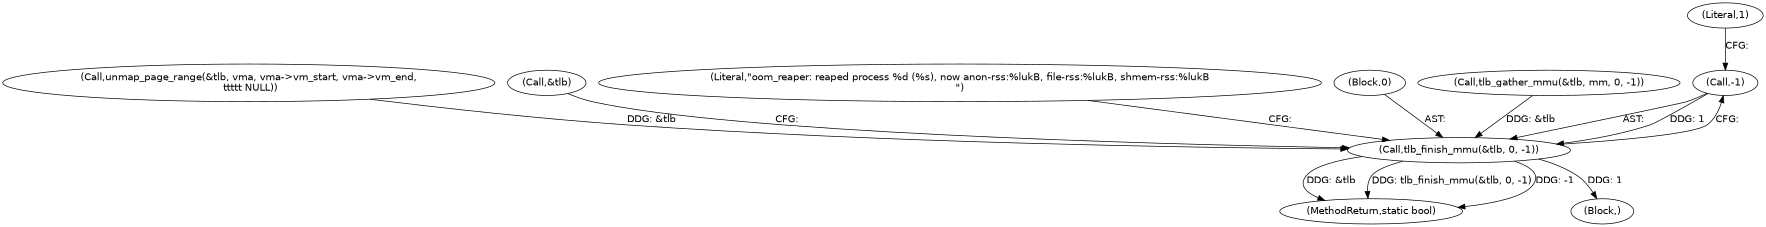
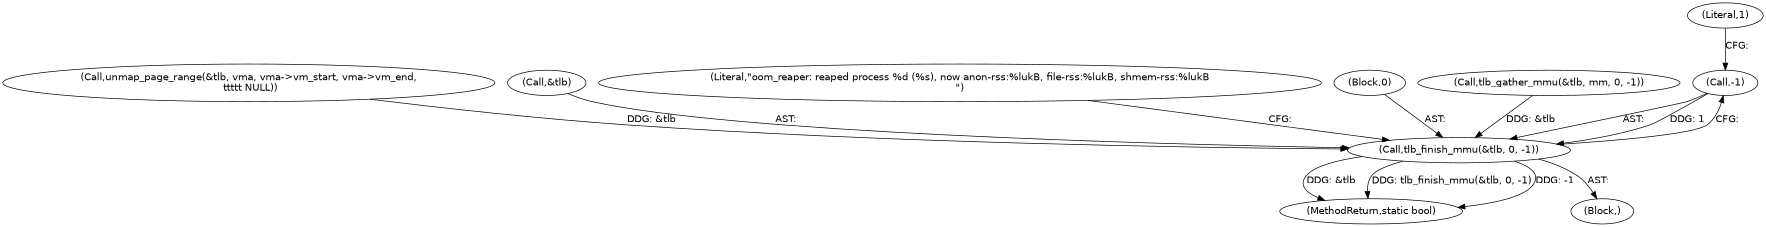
edge "(Call,&tlb)" -> "(Call,tlb_finish_mmu(&tlb, 0, -1))": label "CFG: " -> "AST: "
edge "(Call,tlb_finish_mmu(&tlb, 0, -1))" -> "(Block,)": label "DDG: 1" -> "AST: "
